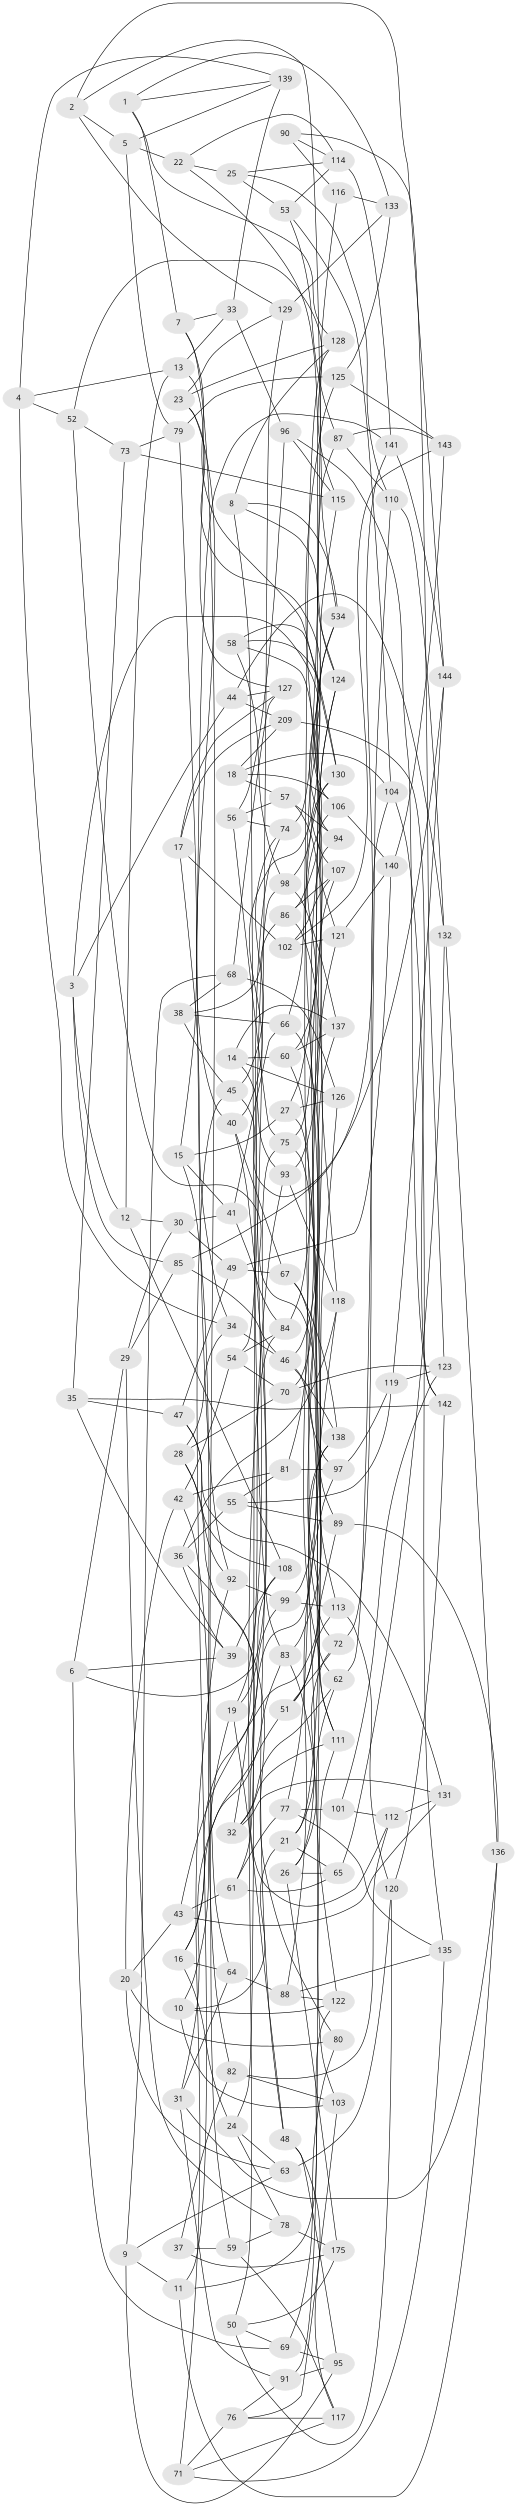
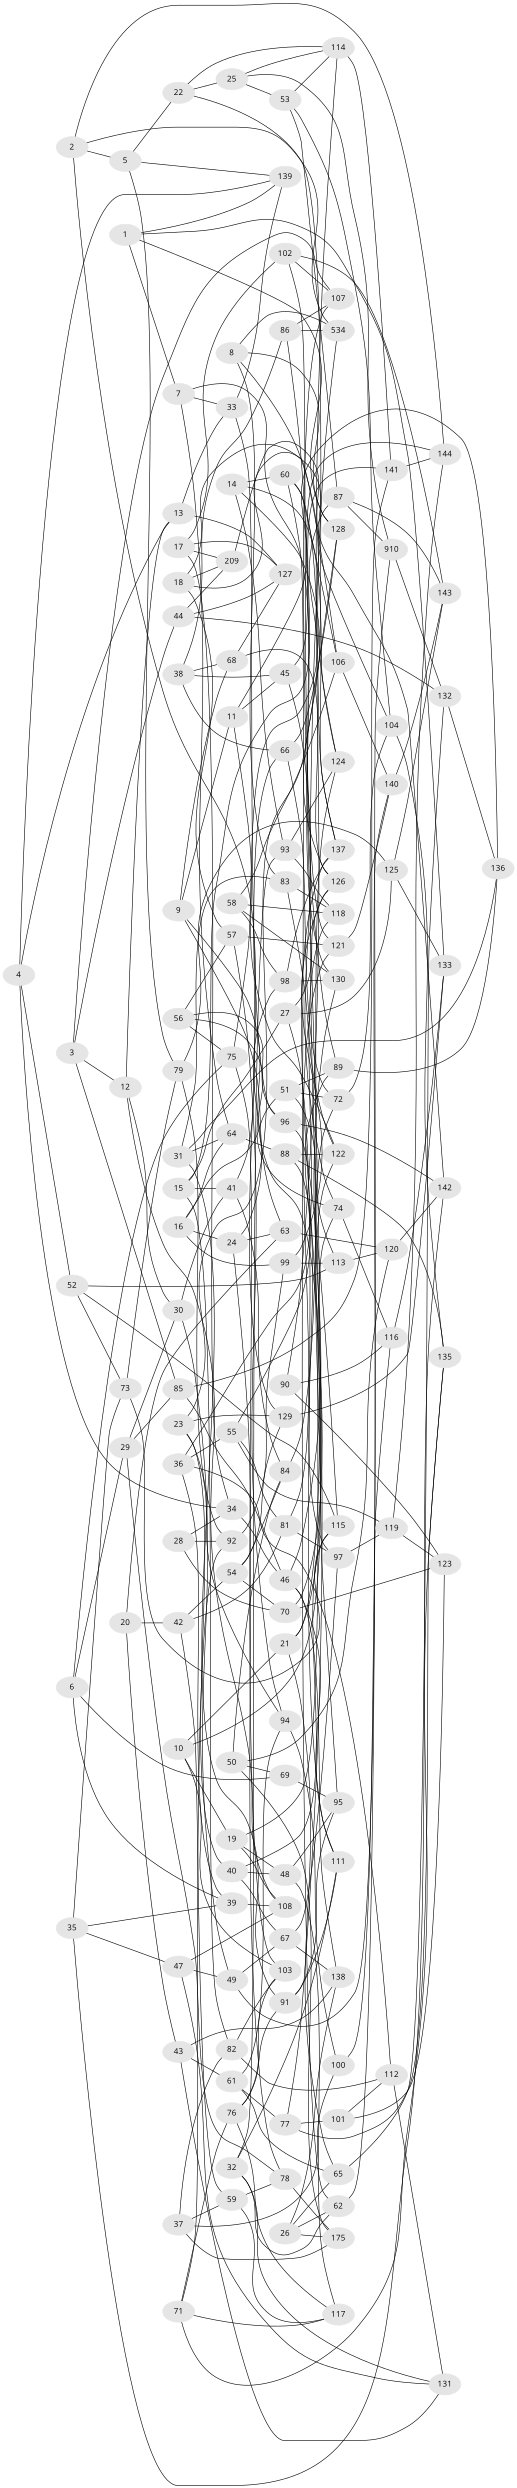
node "110": label "110" -> "910"
node "80": removed
node "100": added
